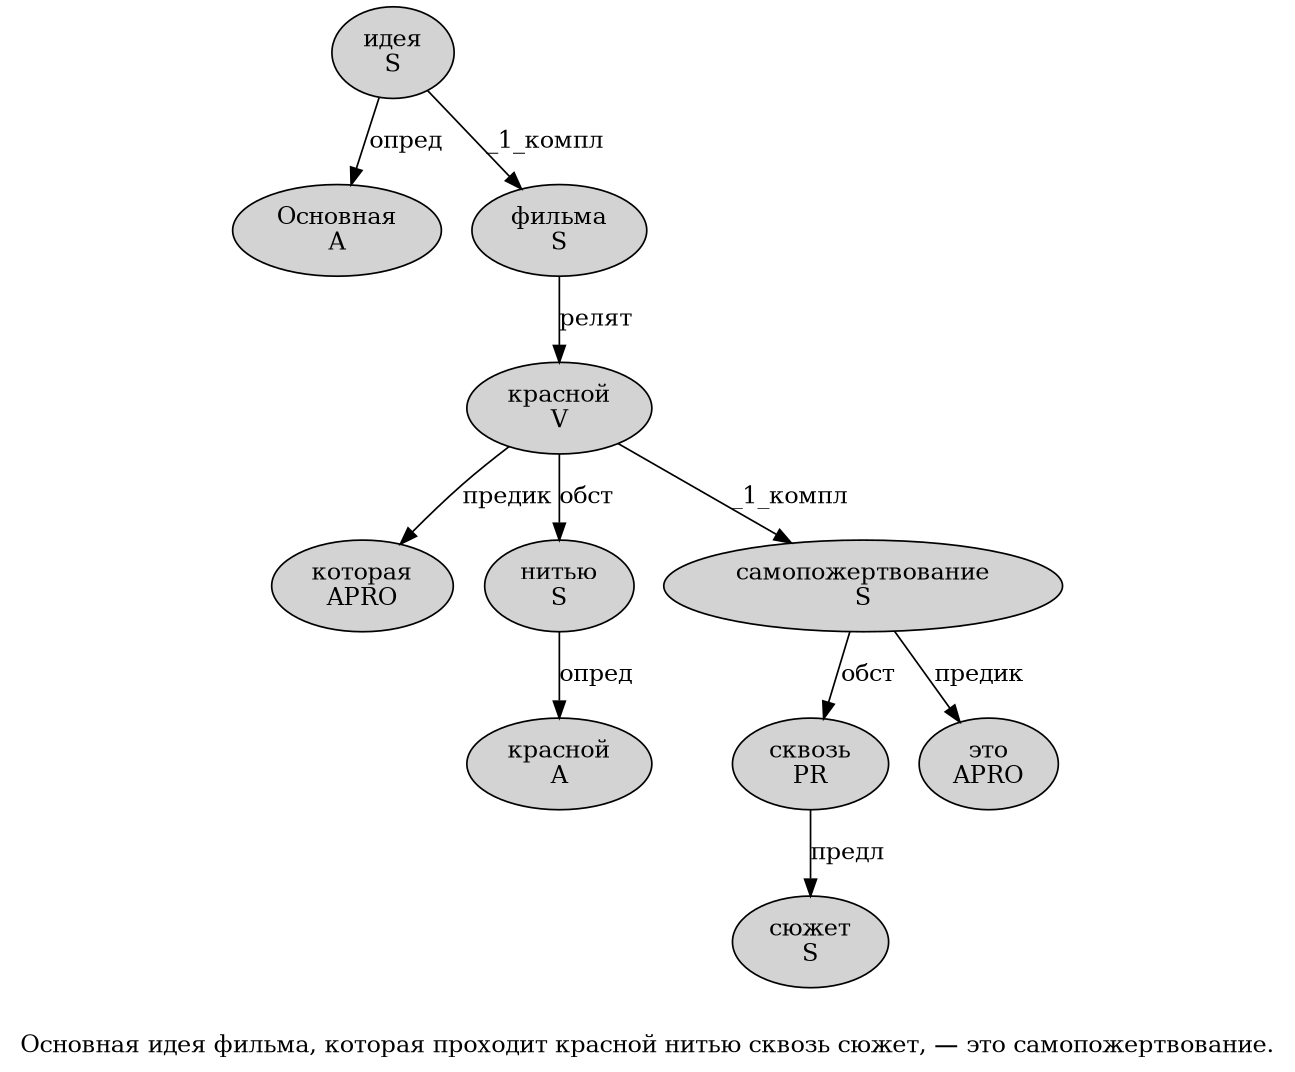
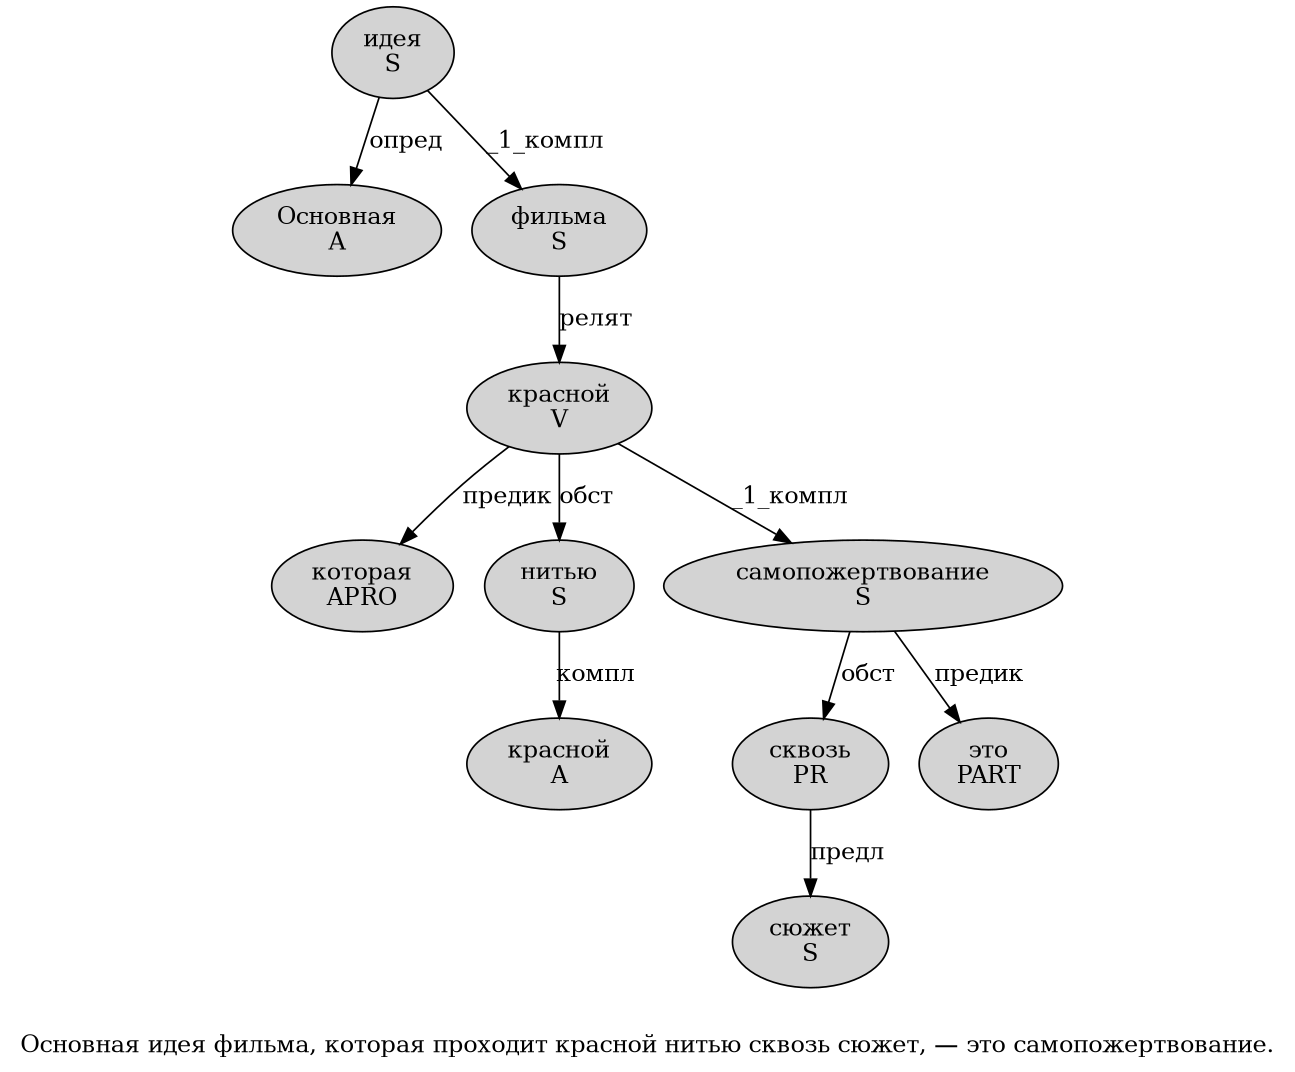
edge "нитью S" -> "красной A": label "опред" -> "компл"
node "это APRO": label "это APRO" -> "это PART"
